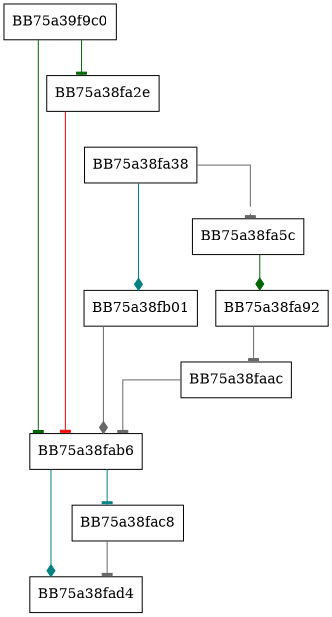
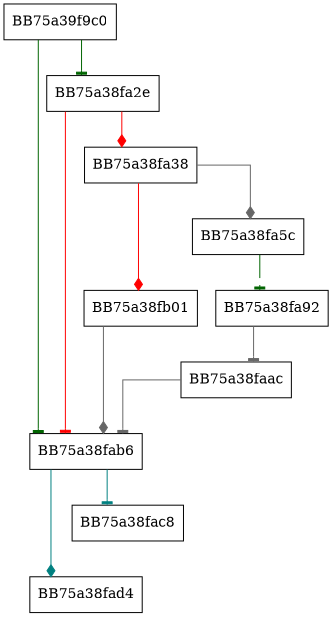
edge "BB75a38fa2e" -> "BB75a38fa38": added
edge "BB75a38fa38" -> "BB75a38fa5c": arrowhead tee -> diamond
edge "BB75a38fa38" -> "BB75a38fb01": color teal -> red
edge "BB75a38fa5c" -> "BB75a38fa92": arrowhead diamond -> tee
edge "BB75a38fac8" -> "BB75a38fad4": removed
